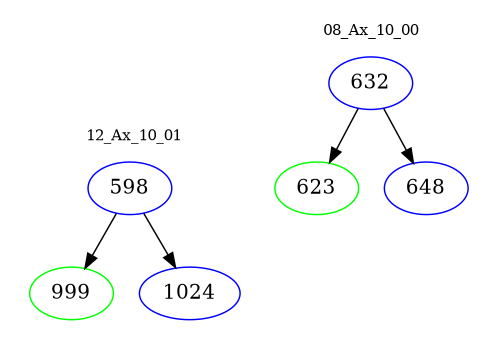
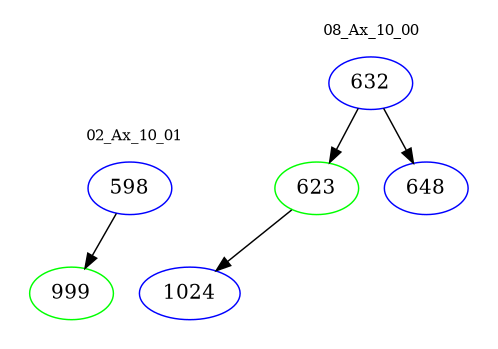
cluster "12_Ax_10_01": label "12_Ax_10_01" -> "02_Ax_10_01"
edge "598" -> "1024": now "623" -> "1024"
